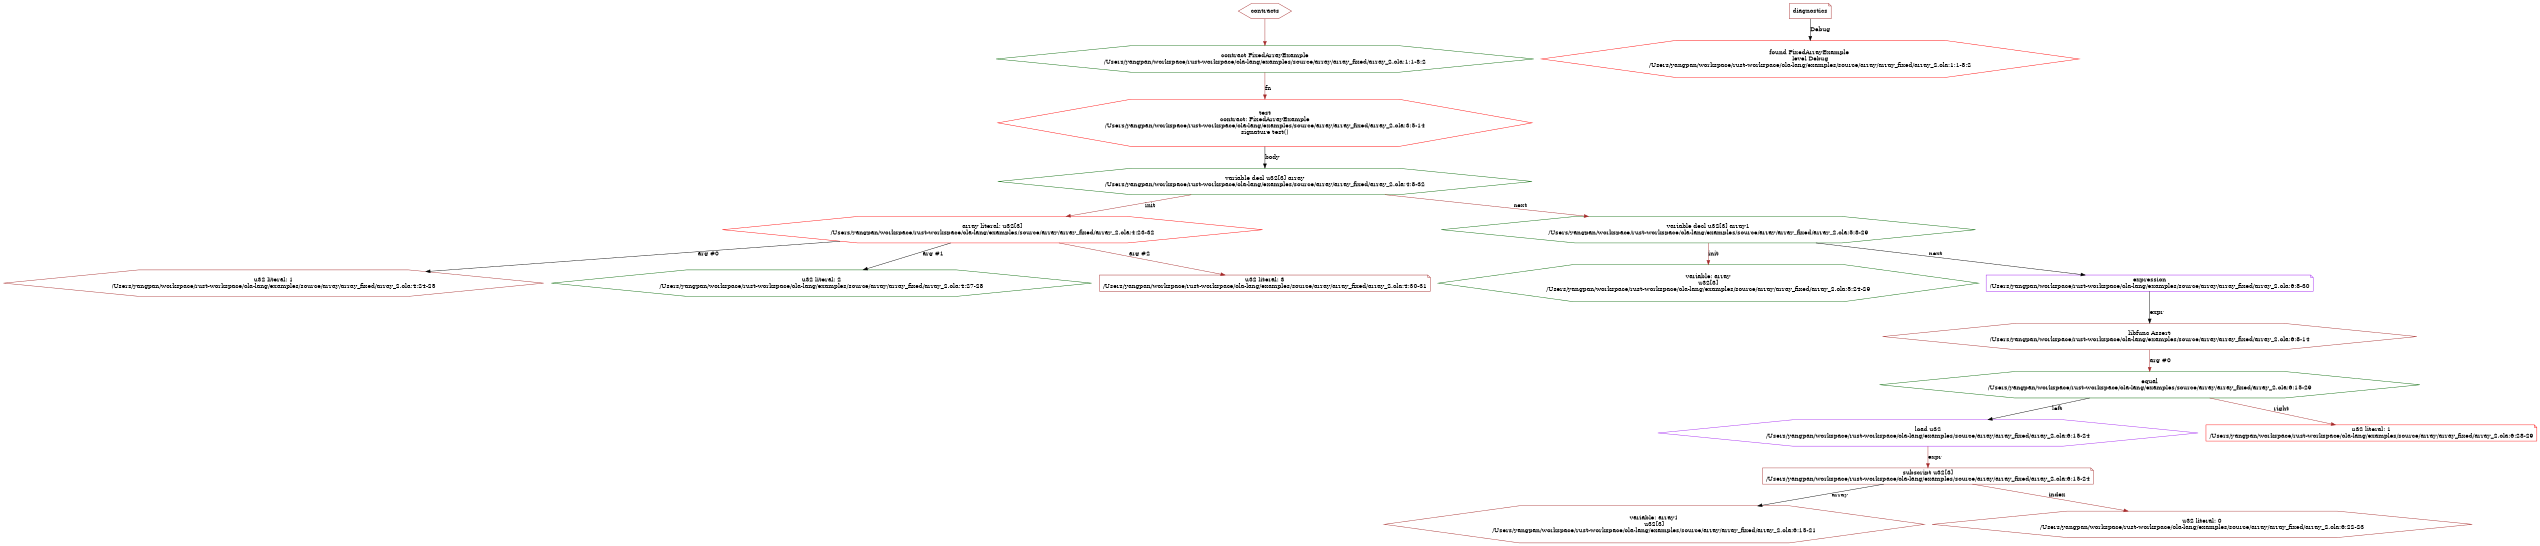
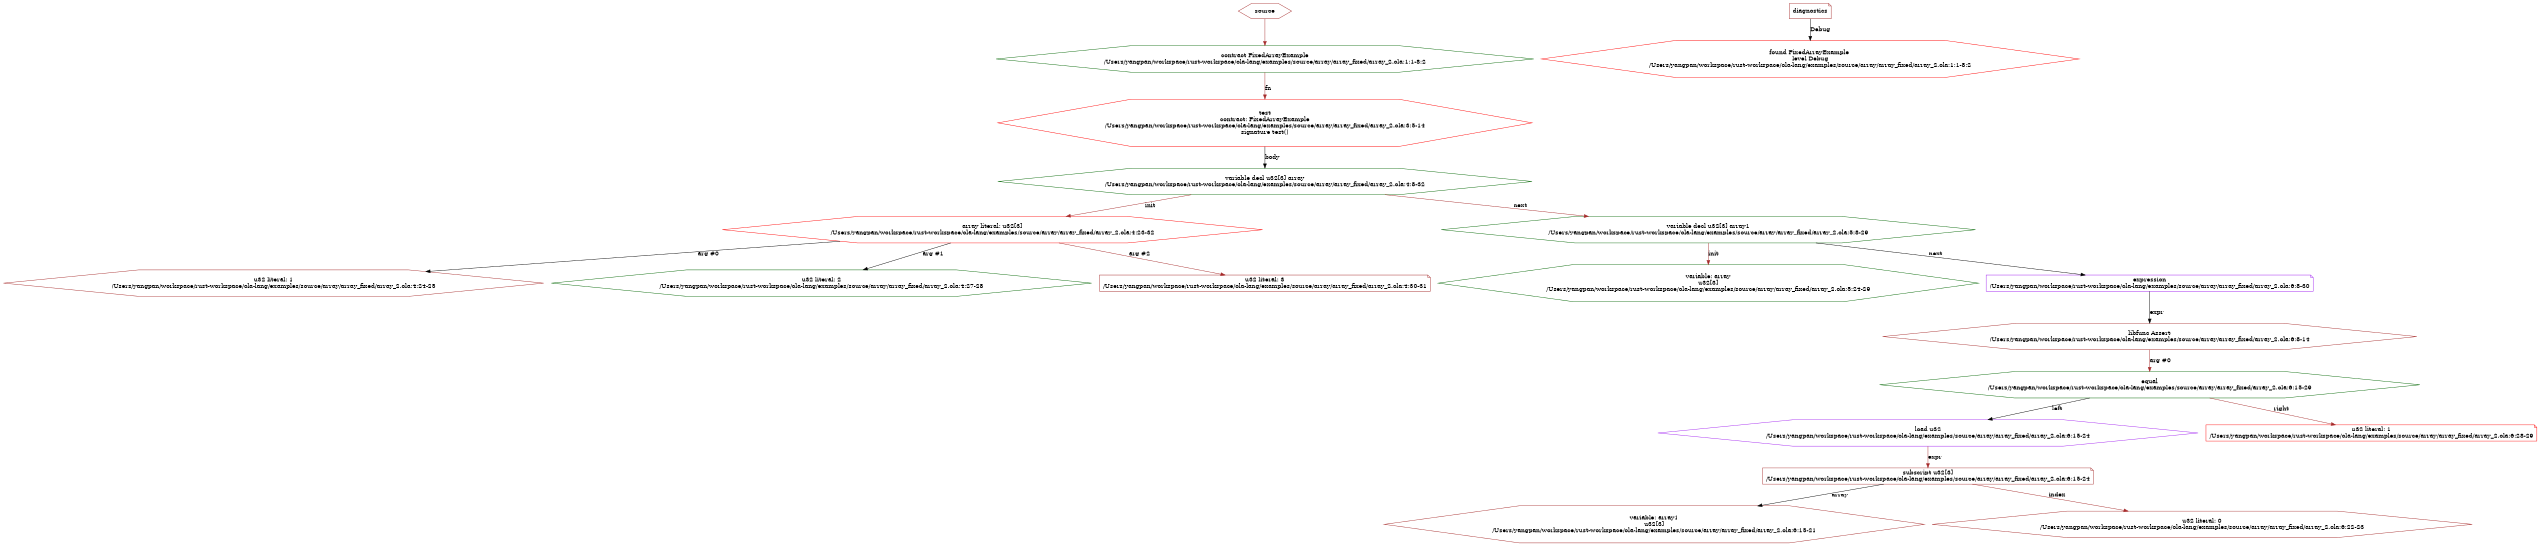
node "contracts": label "contracts" -> "source"
